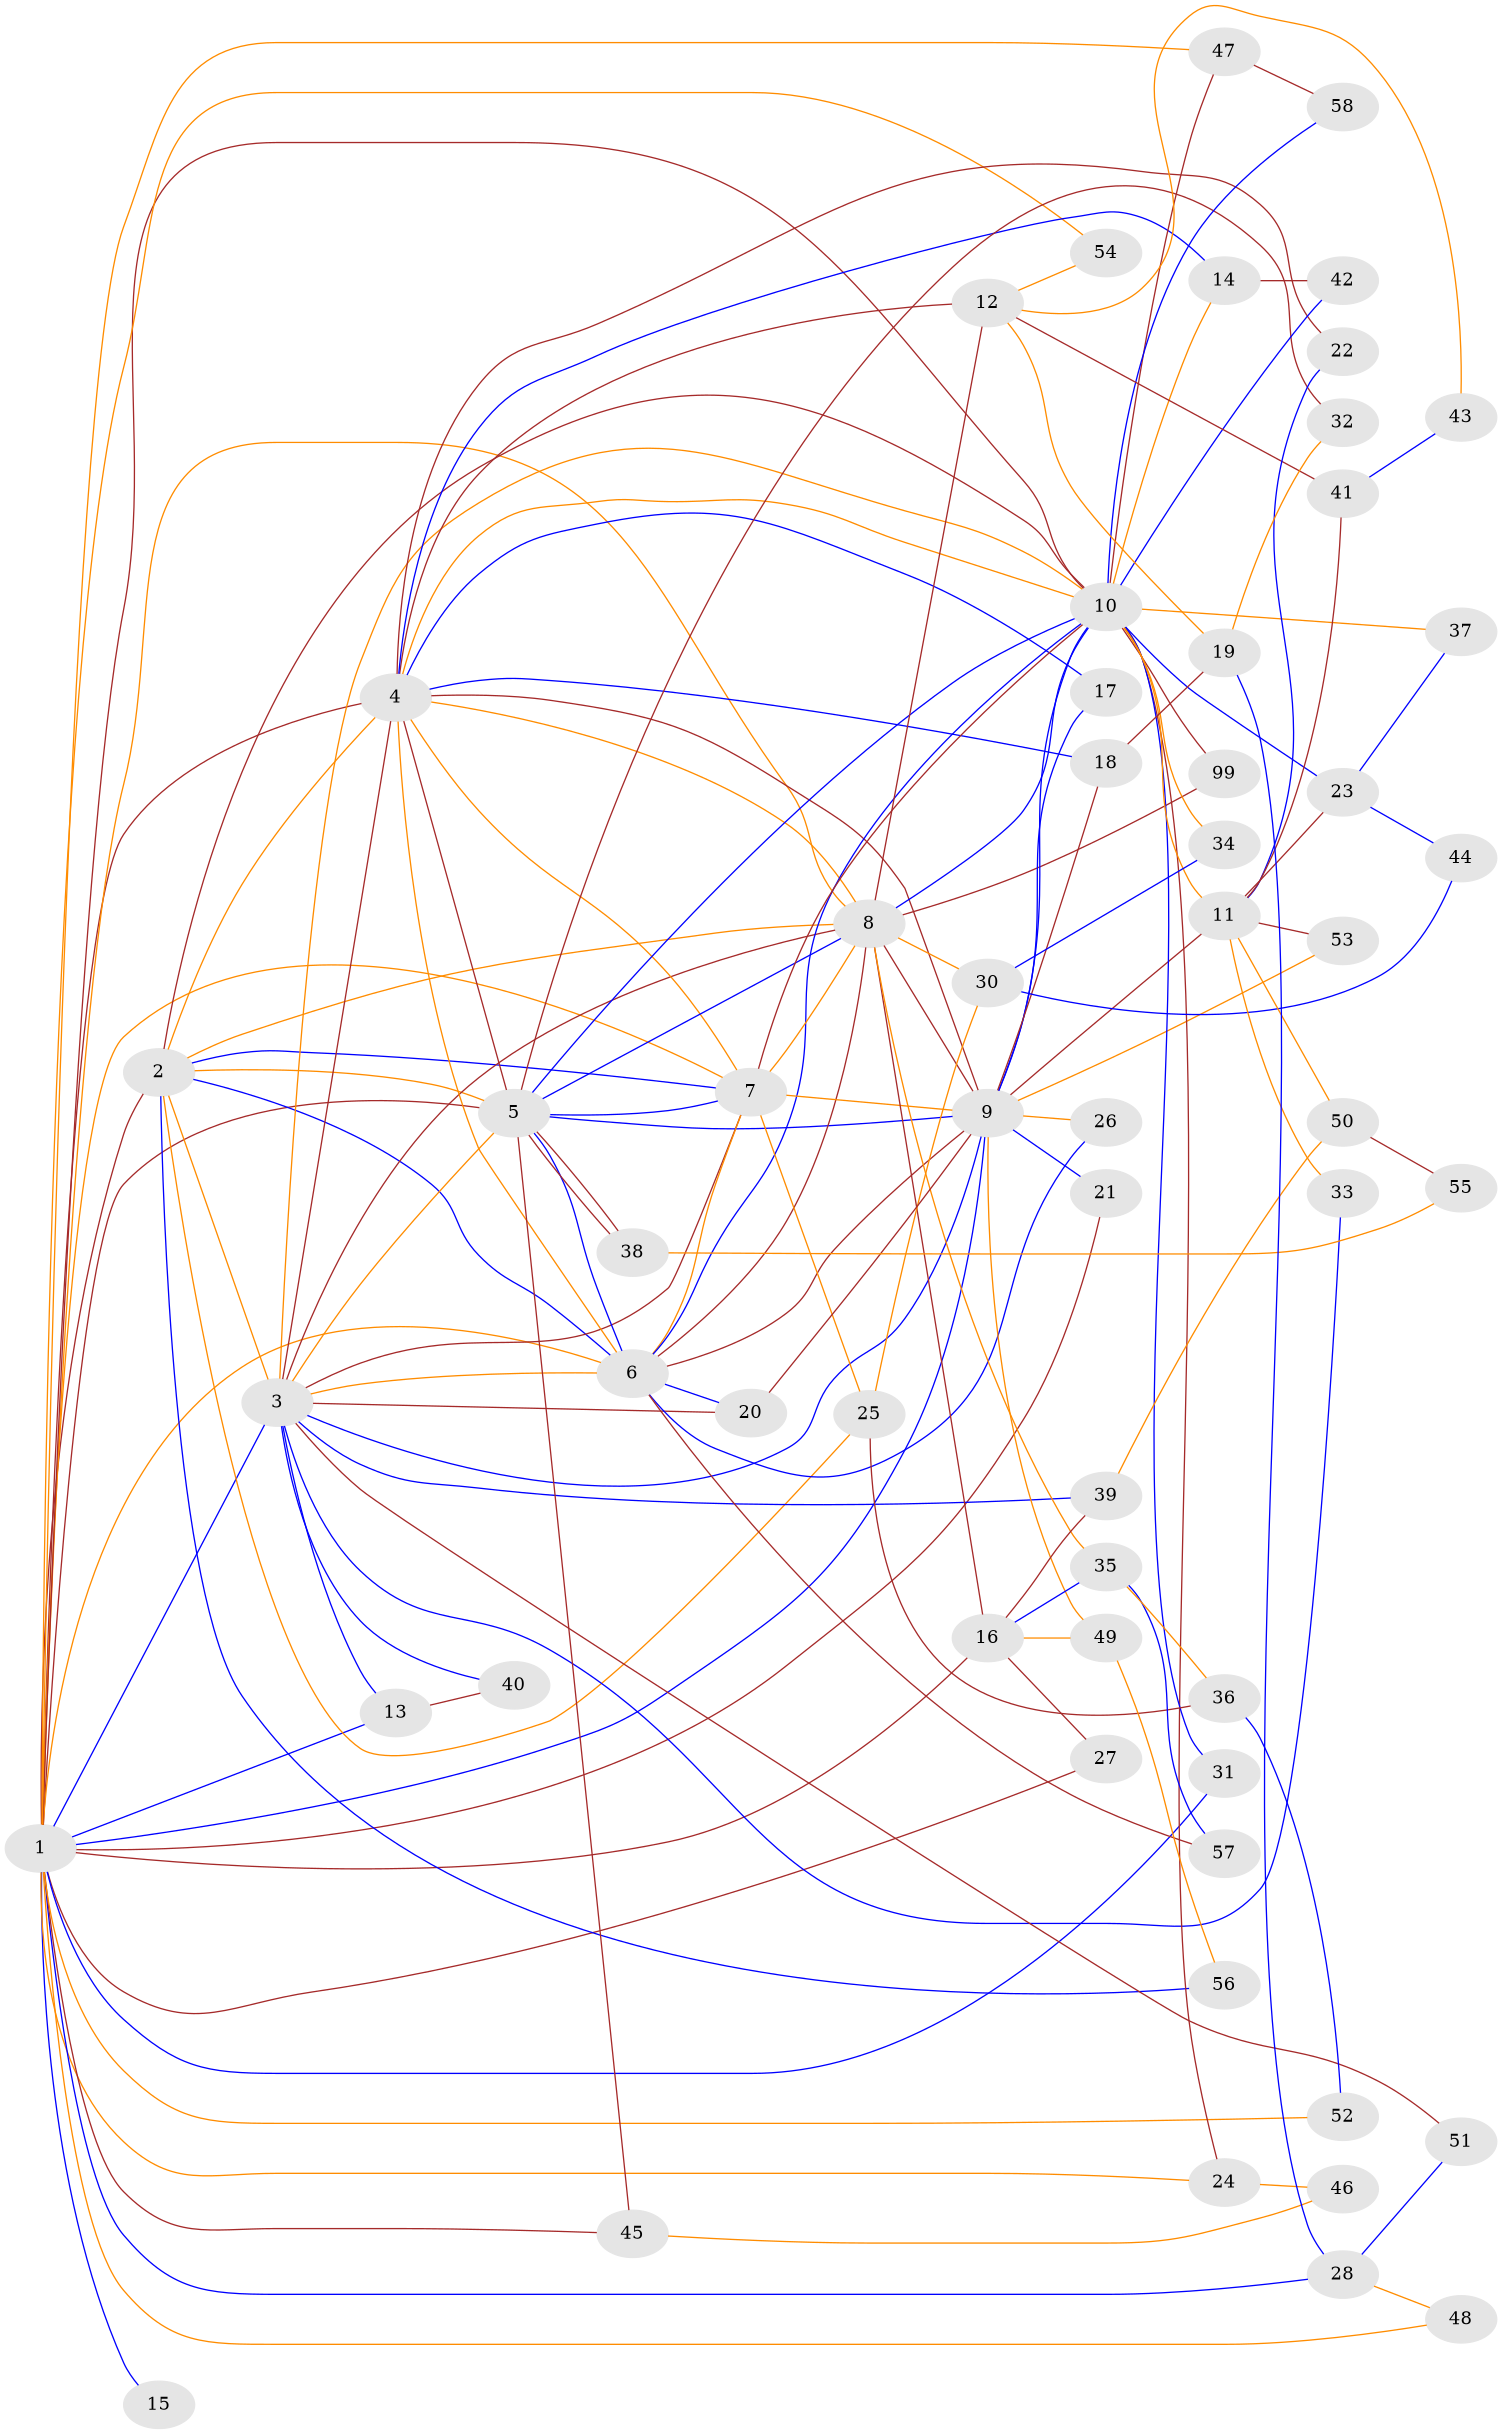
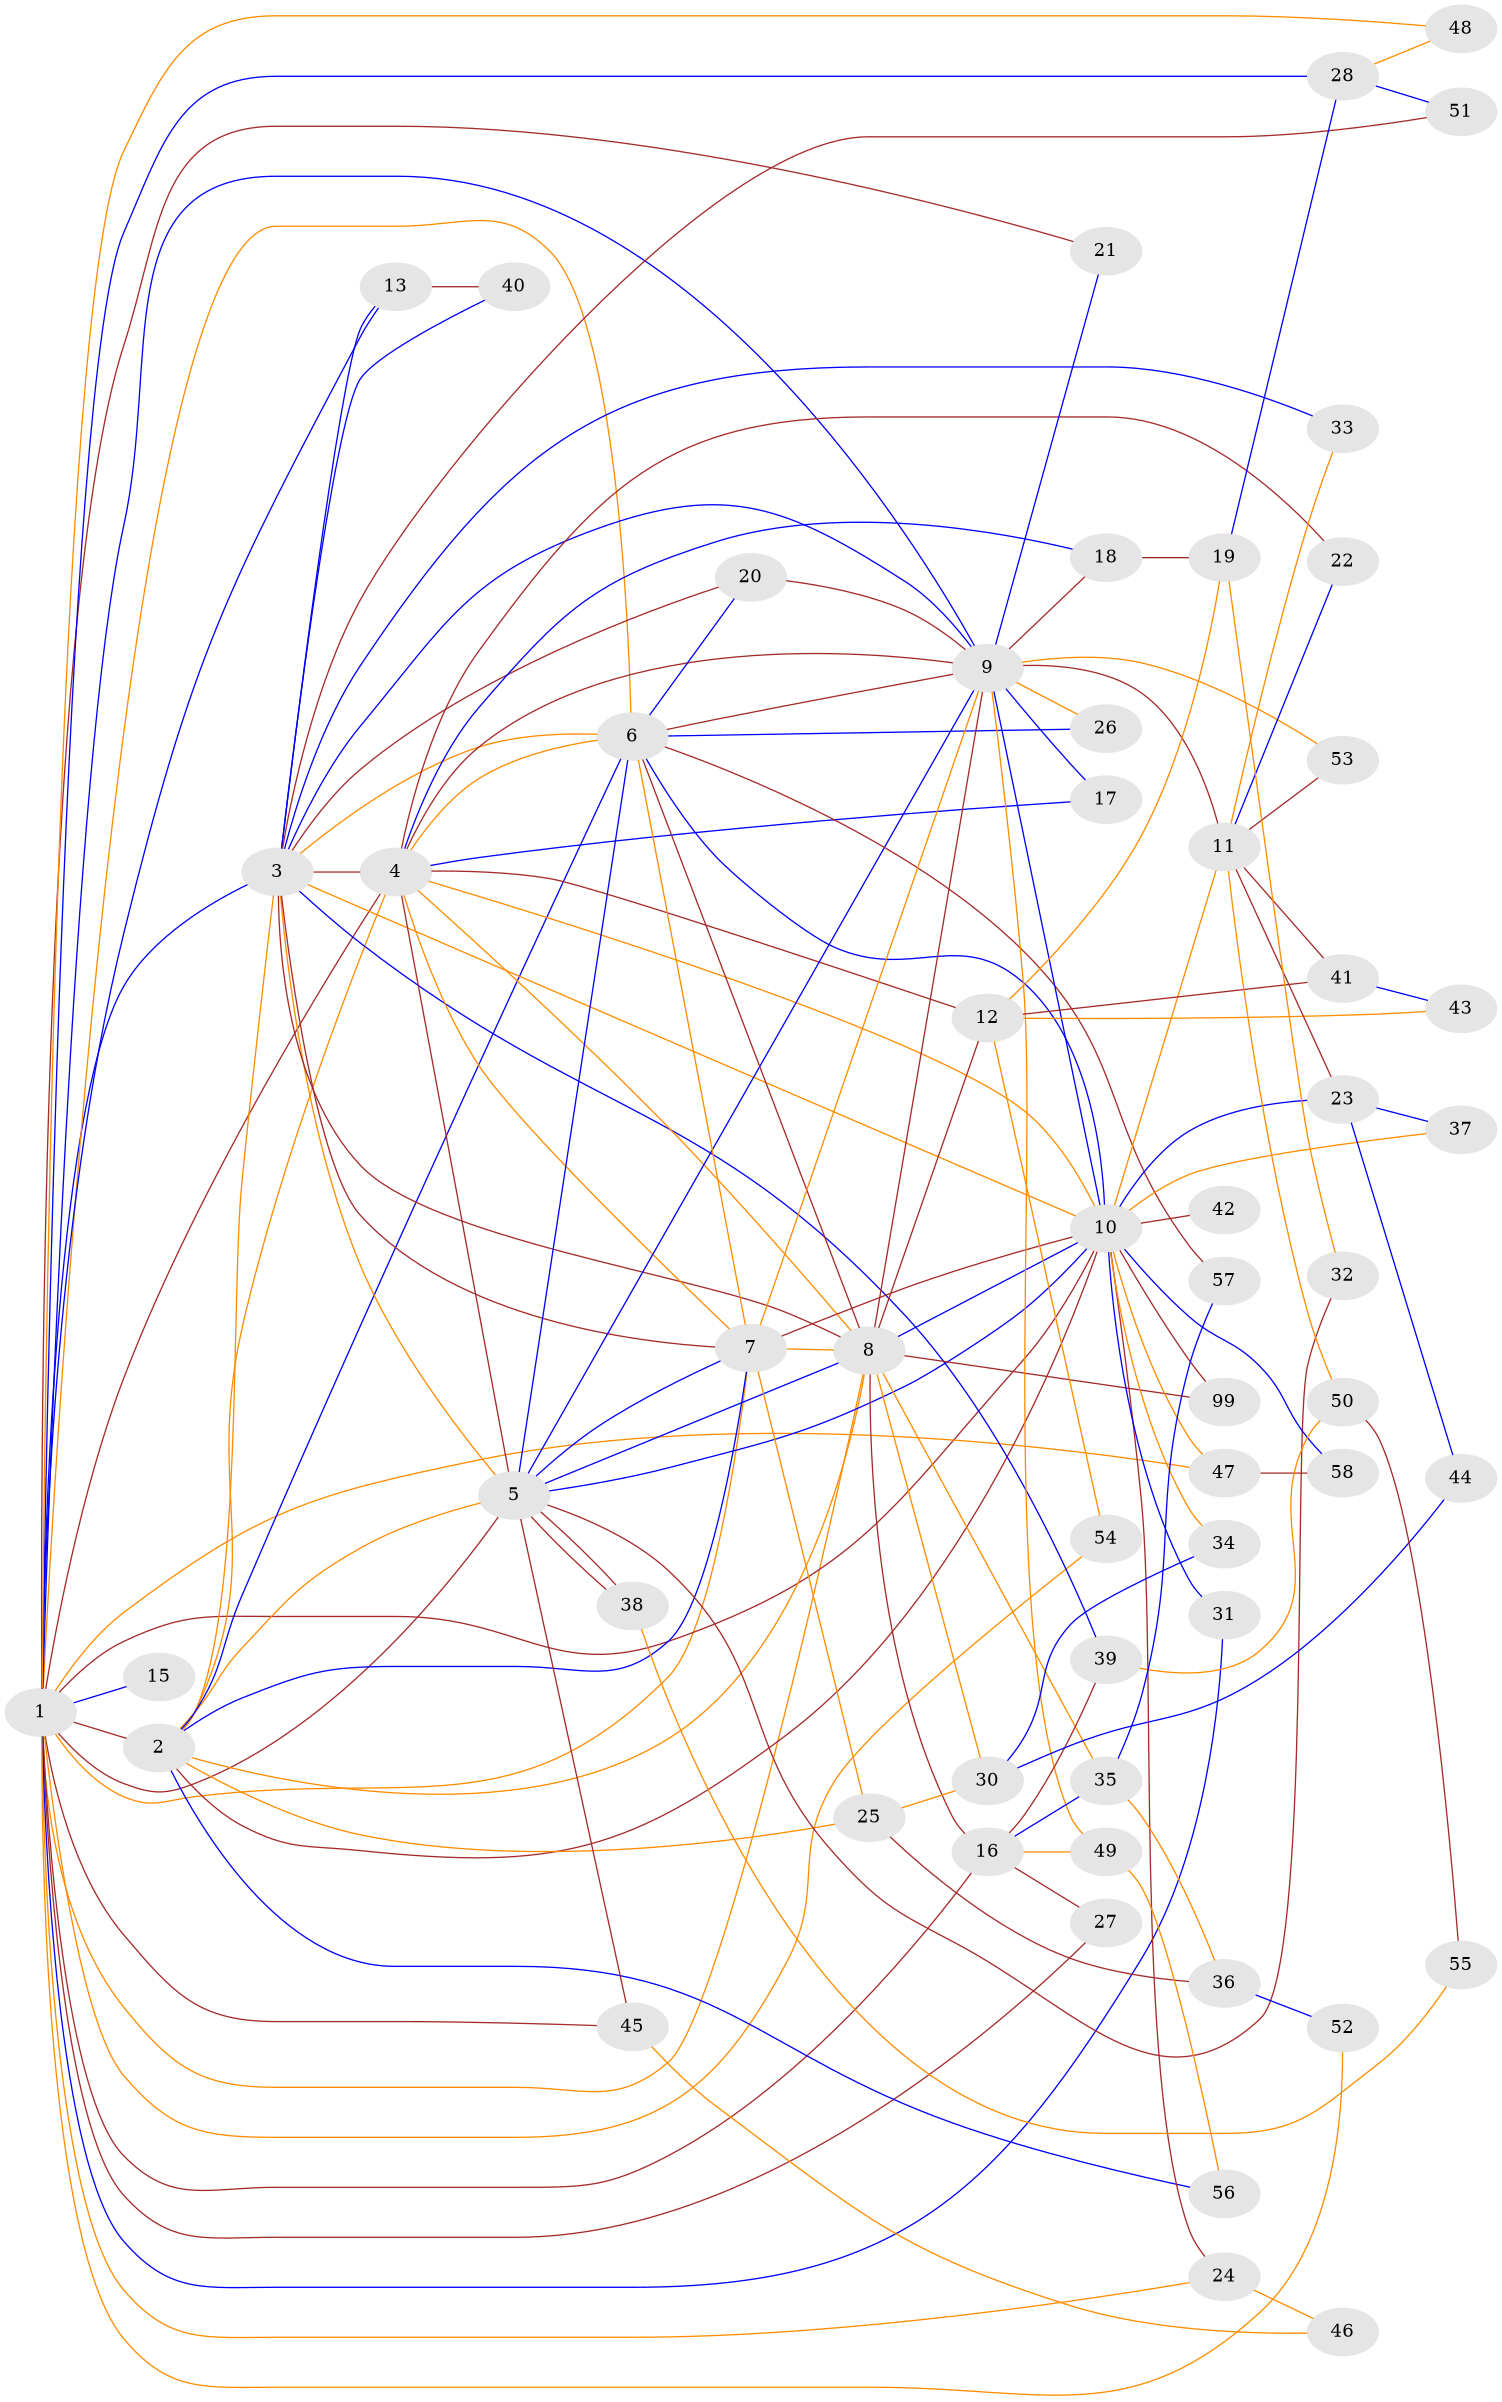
node "14": removed
edge "47" -- "10": color brown -> darkorange
edge "42" -- "10": color blue -> brown
